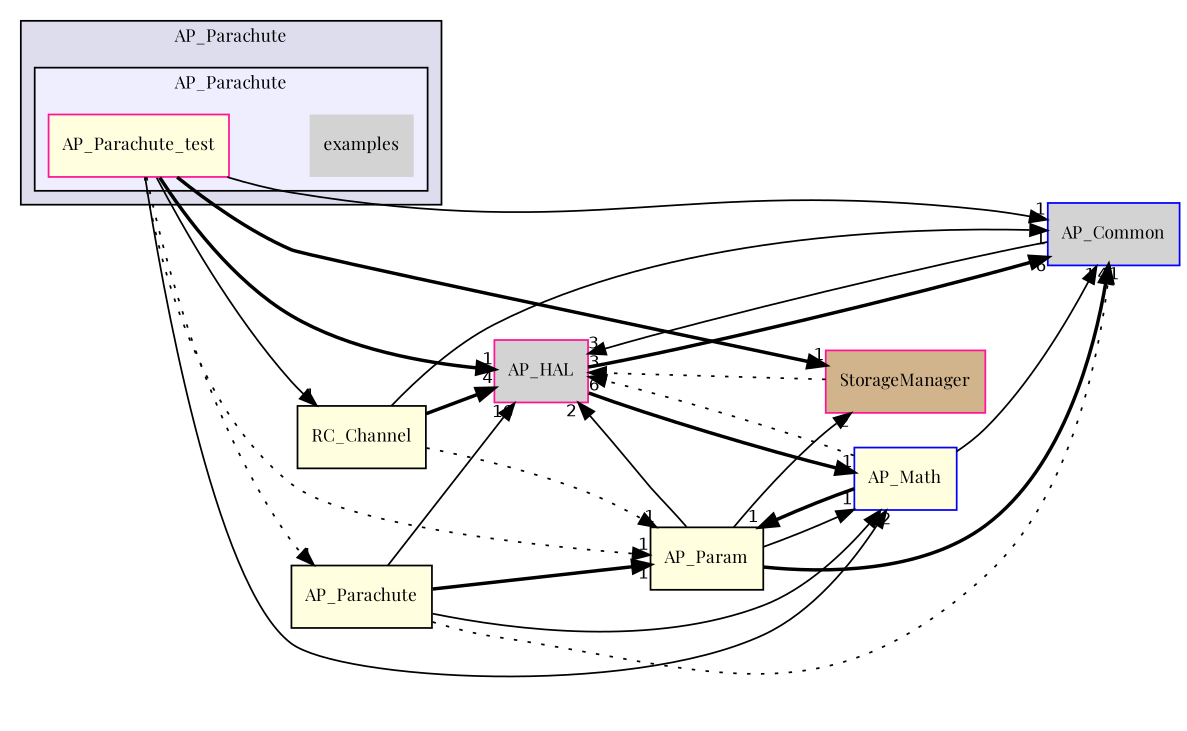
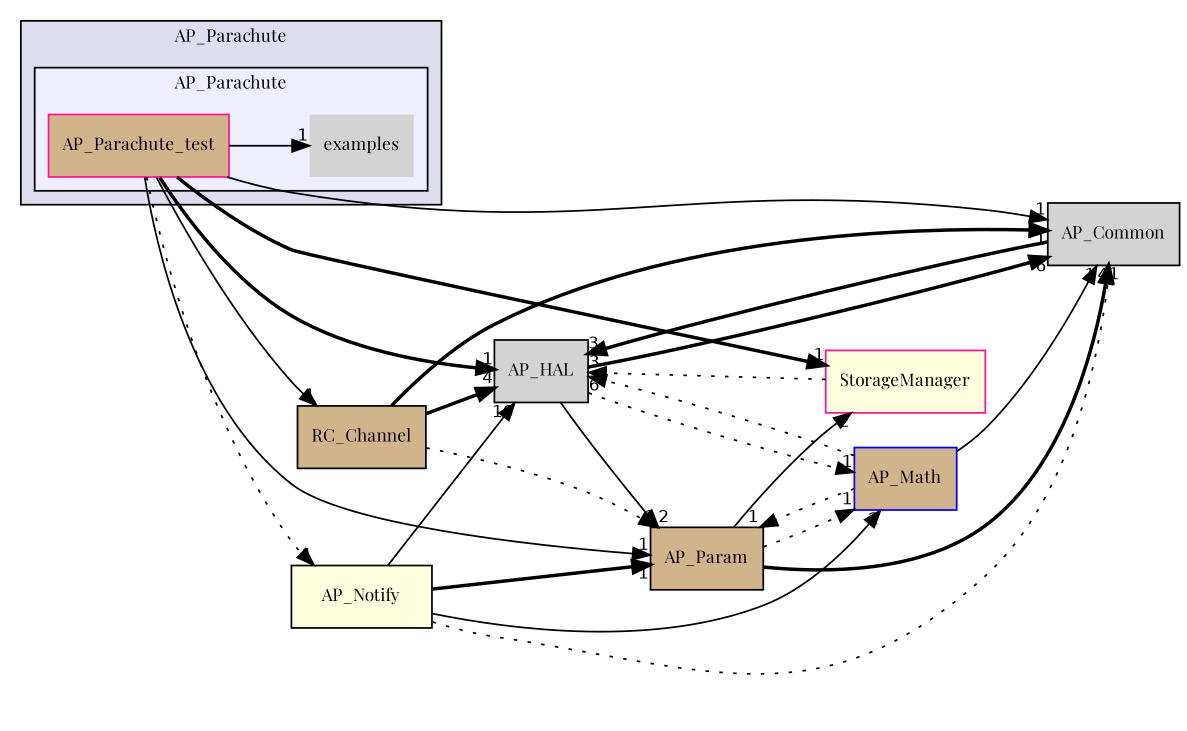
node "AP_Parachute_test": fillcolor lightyellow -> tan
node "AP_Common": color blue -> black
edge "RC_Channel" -> "AP_Common": style solid -> bold
edge "AP_Common" -> "AP_HAL": style solid -> bold
node "AP_HAL": color deeppink -> black
node "StorageManager": fillcolor tan -> lightyellow
edge "AP_HAL" -> "AP_Math": style bold -> dotted
node "RC_Channel": fillcolor lightyellow -> tan
edge "AP_Param" -> "AP_HAL": reversed
node "AP_Math": fillcolor lightyellow -> tan
edge "AP_Parachute_test" -> "AP_Param": style dotted -> solid
edge "AP_Math" -> "AP_Param": style bold -> dotted
edge "AP_Param" -> "AP_Math": style solid -> dotted
node "AP_Param": fillcolor lightyellow -> tan
node "AP_Parachute": label "AP_Parachute" -> "AP_Notify"
edge "AP_Parachute_test" -> "AP_Math": now "AP_Parachute_test" -> "examples"
